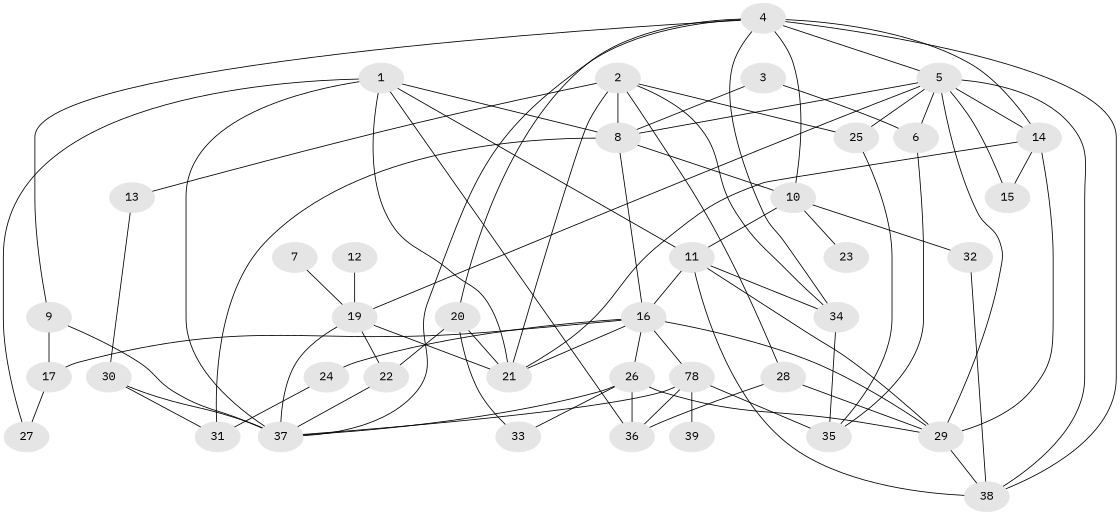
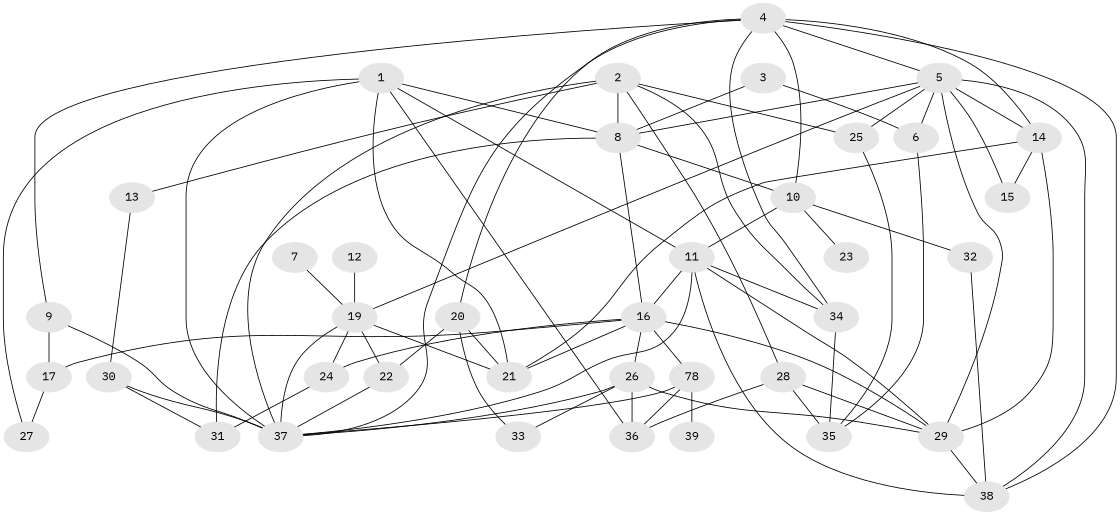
edge "2" -- "21": now "2" -- "37"
edge "19" -- "24": added
edge "11" -- "37": added
edge "78" -- "35": now "28" -- "35"
